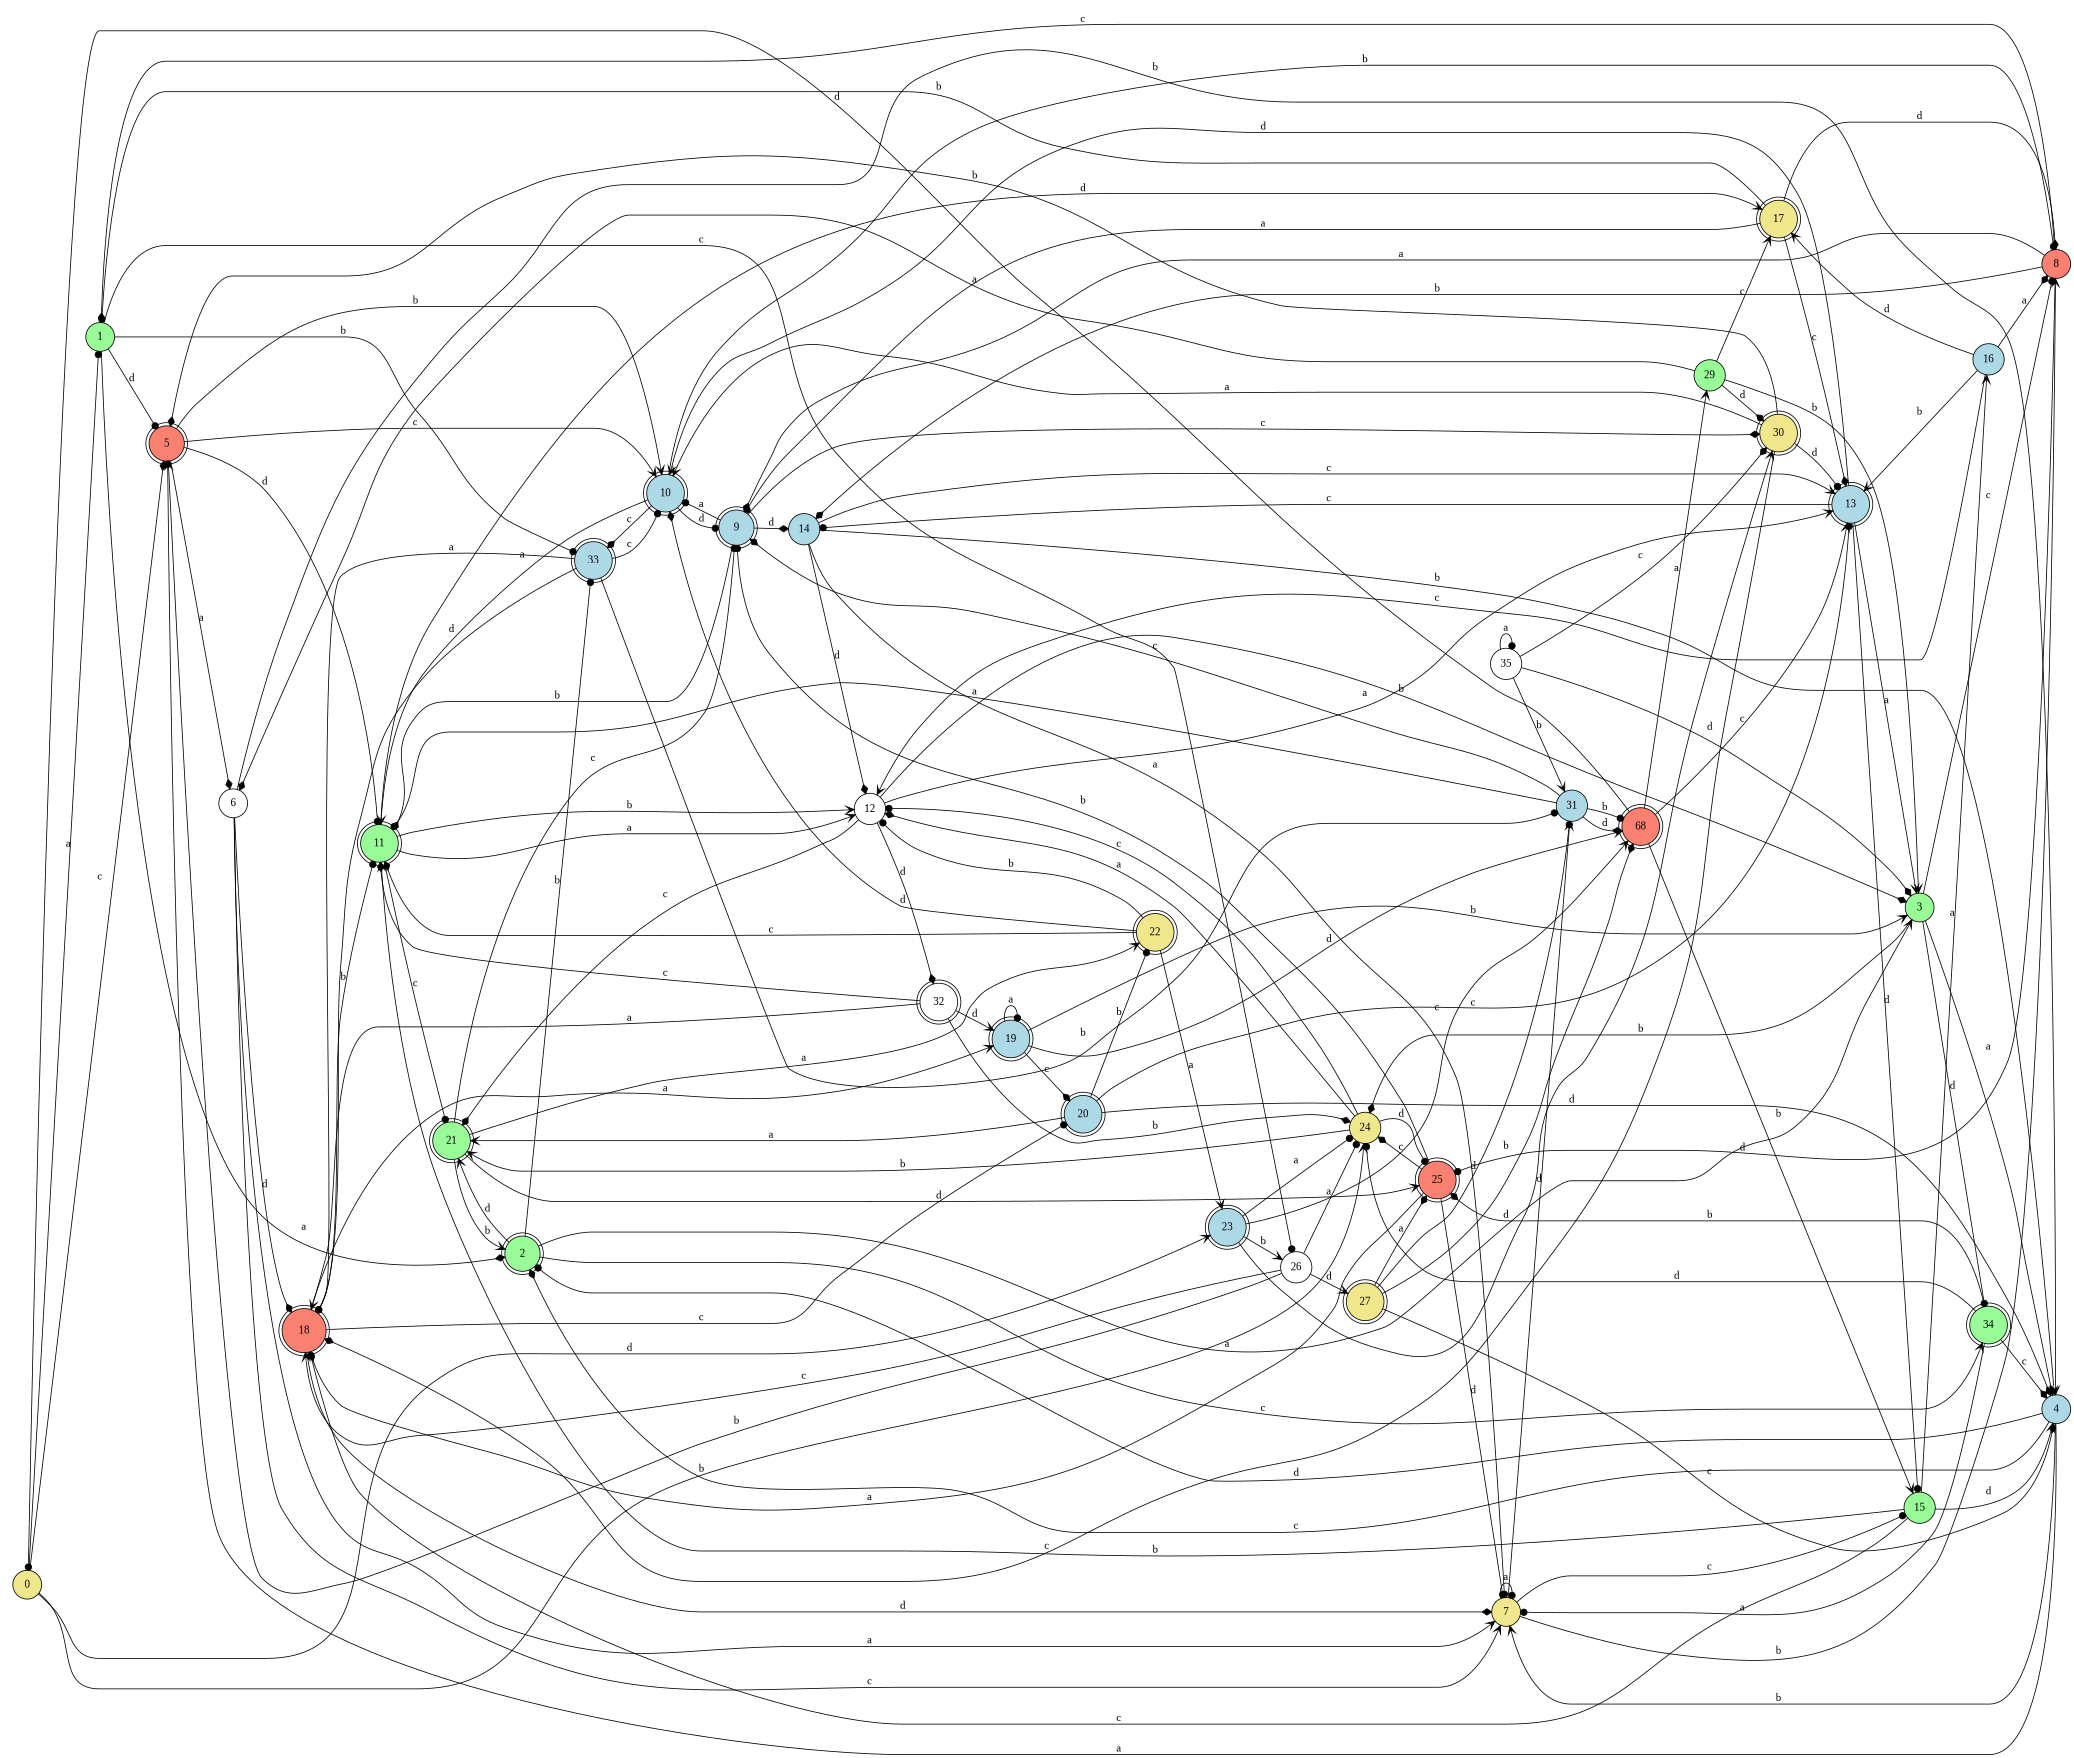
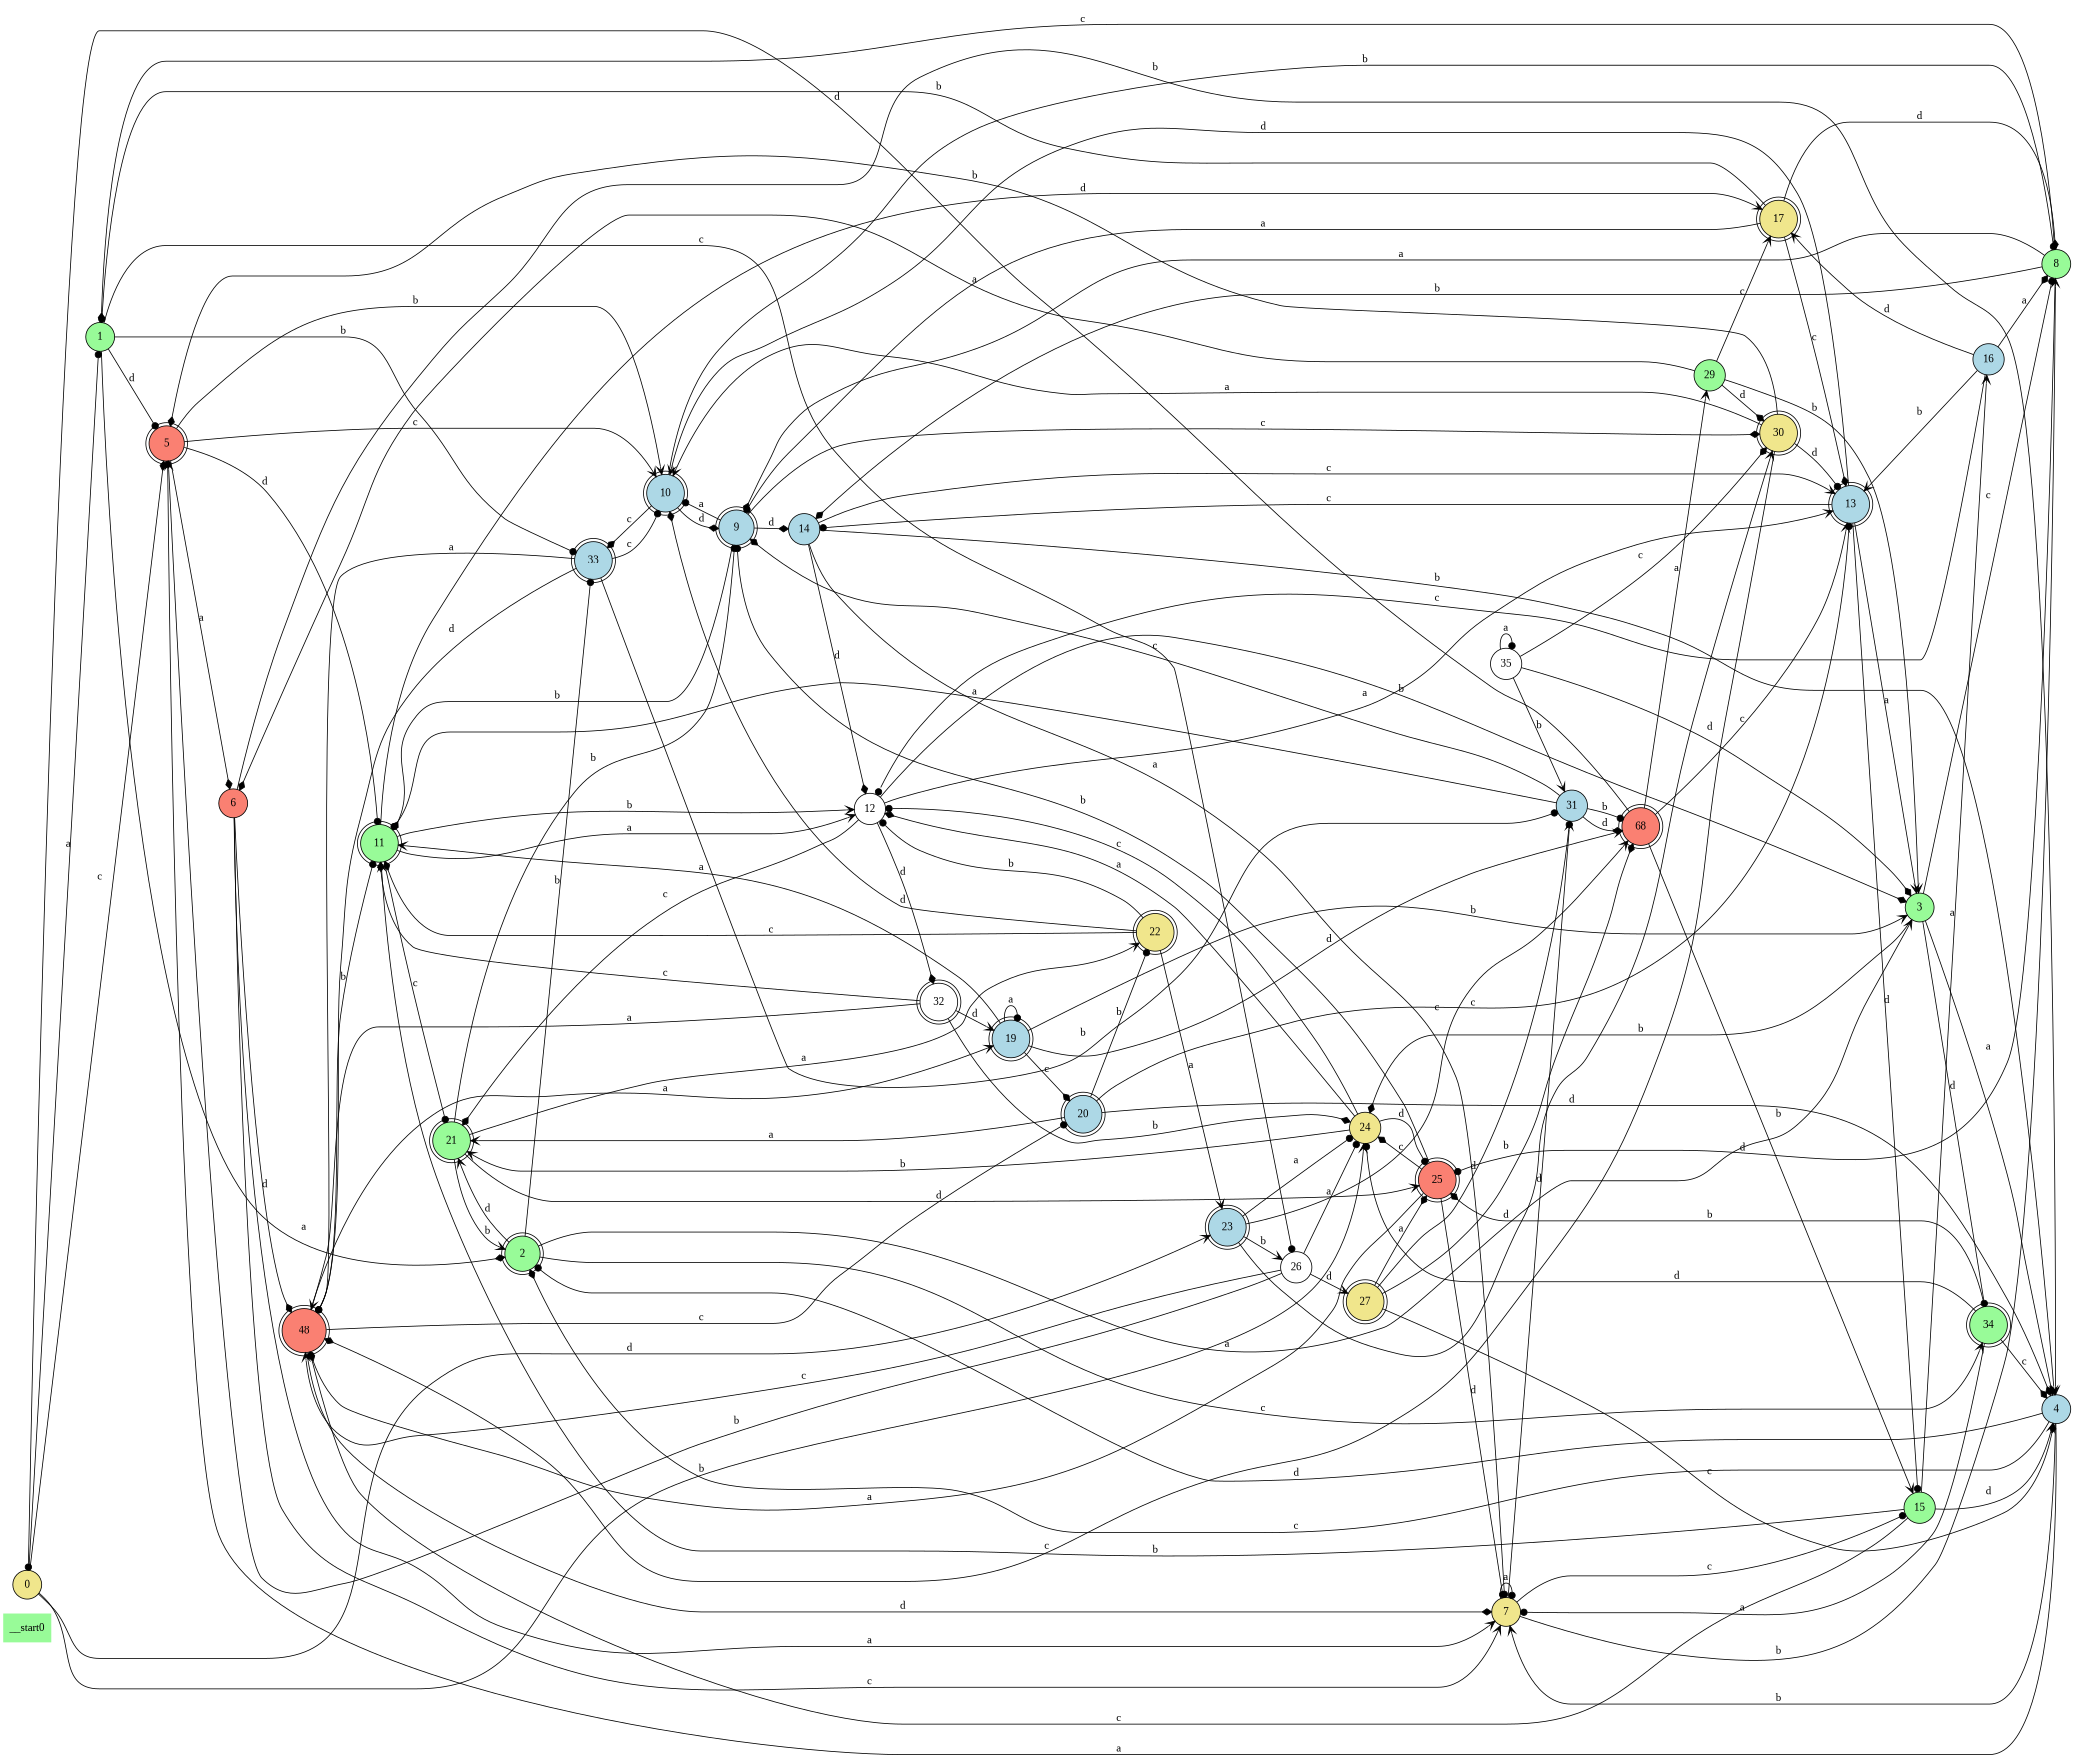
node "8": fillcolor salmon -> palegreen
edge "10" -> "9": arrowhead dot -> diamond
edge "16" -> "12": arrowhead vee -> dot
edge "10" -> "11": now "19" -> "11"
edge "21" -> "9": label "c" -> "b"
node "6": fillcolor white -> salmon
node "18": label "18" -> "48"
node "__start0": added
